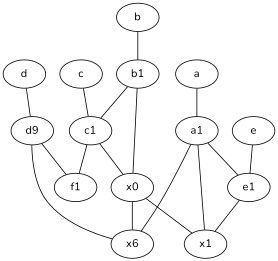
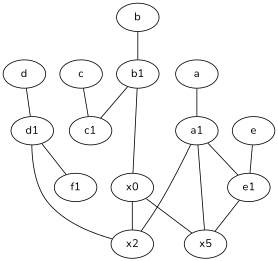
node "d9": label "d9" -> "d1"
edge "c1" -- "f1": removed
edge "c1" -- "x0": removed
node "x6": label "x6" -> "x2"
node "x1": label "x1" -> "x5"
